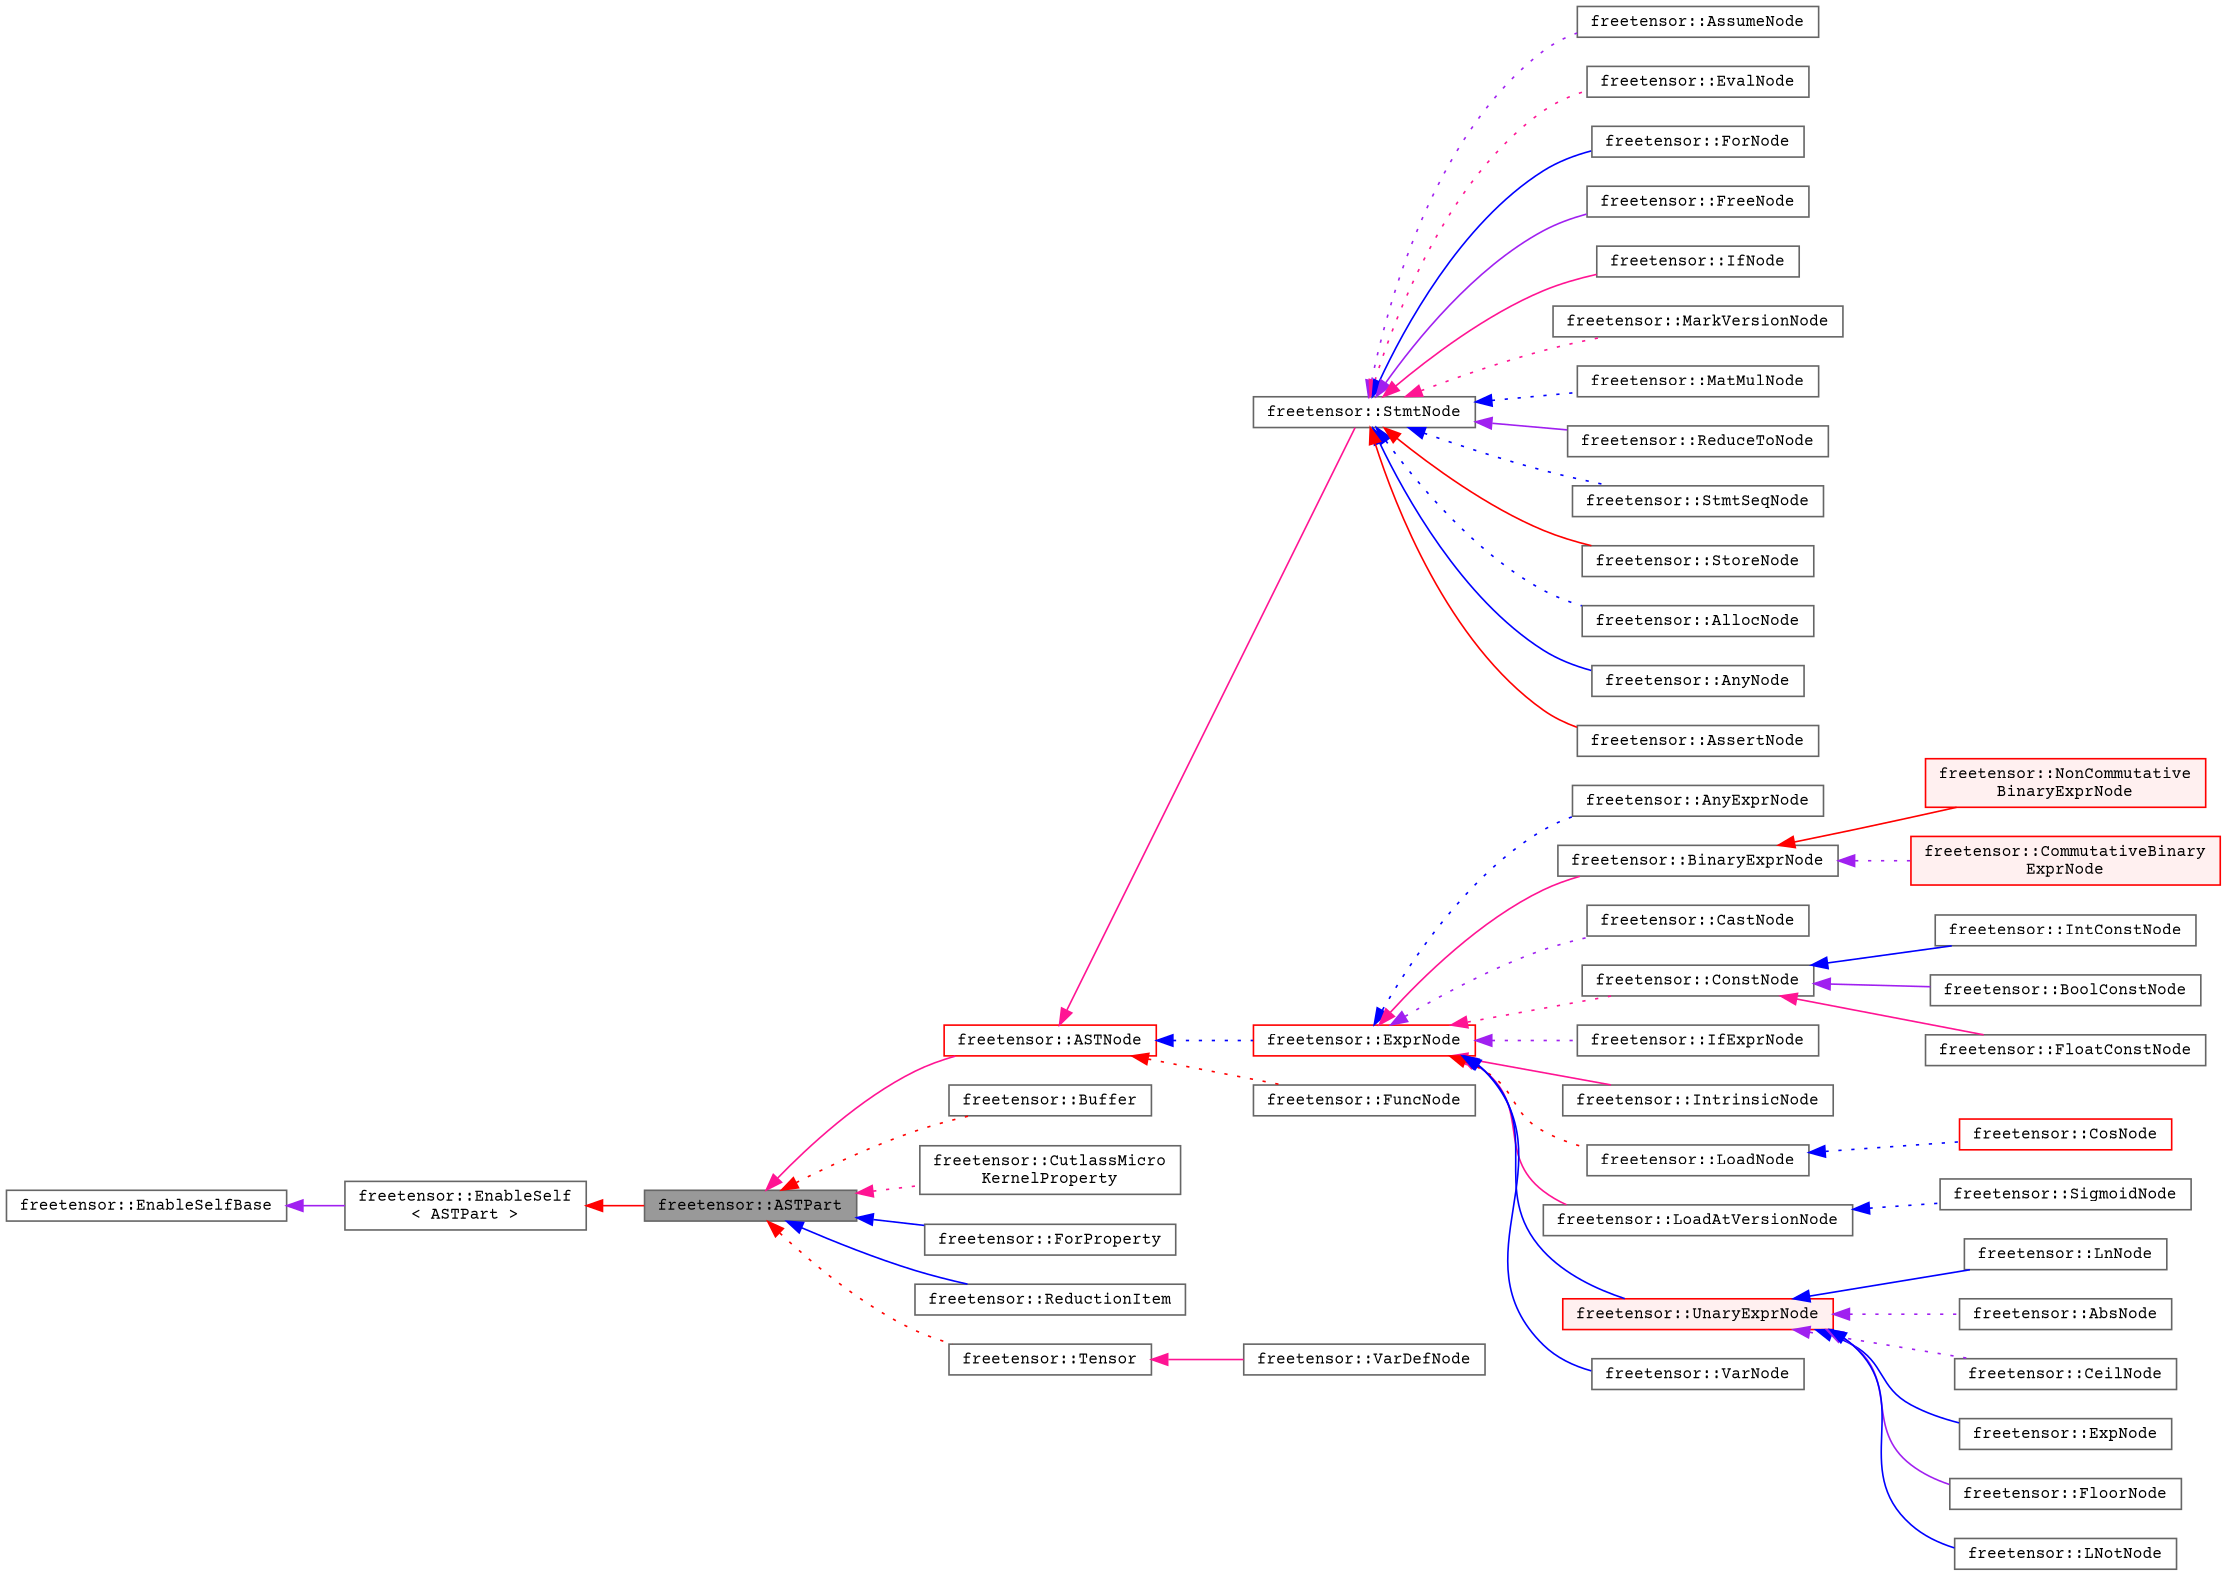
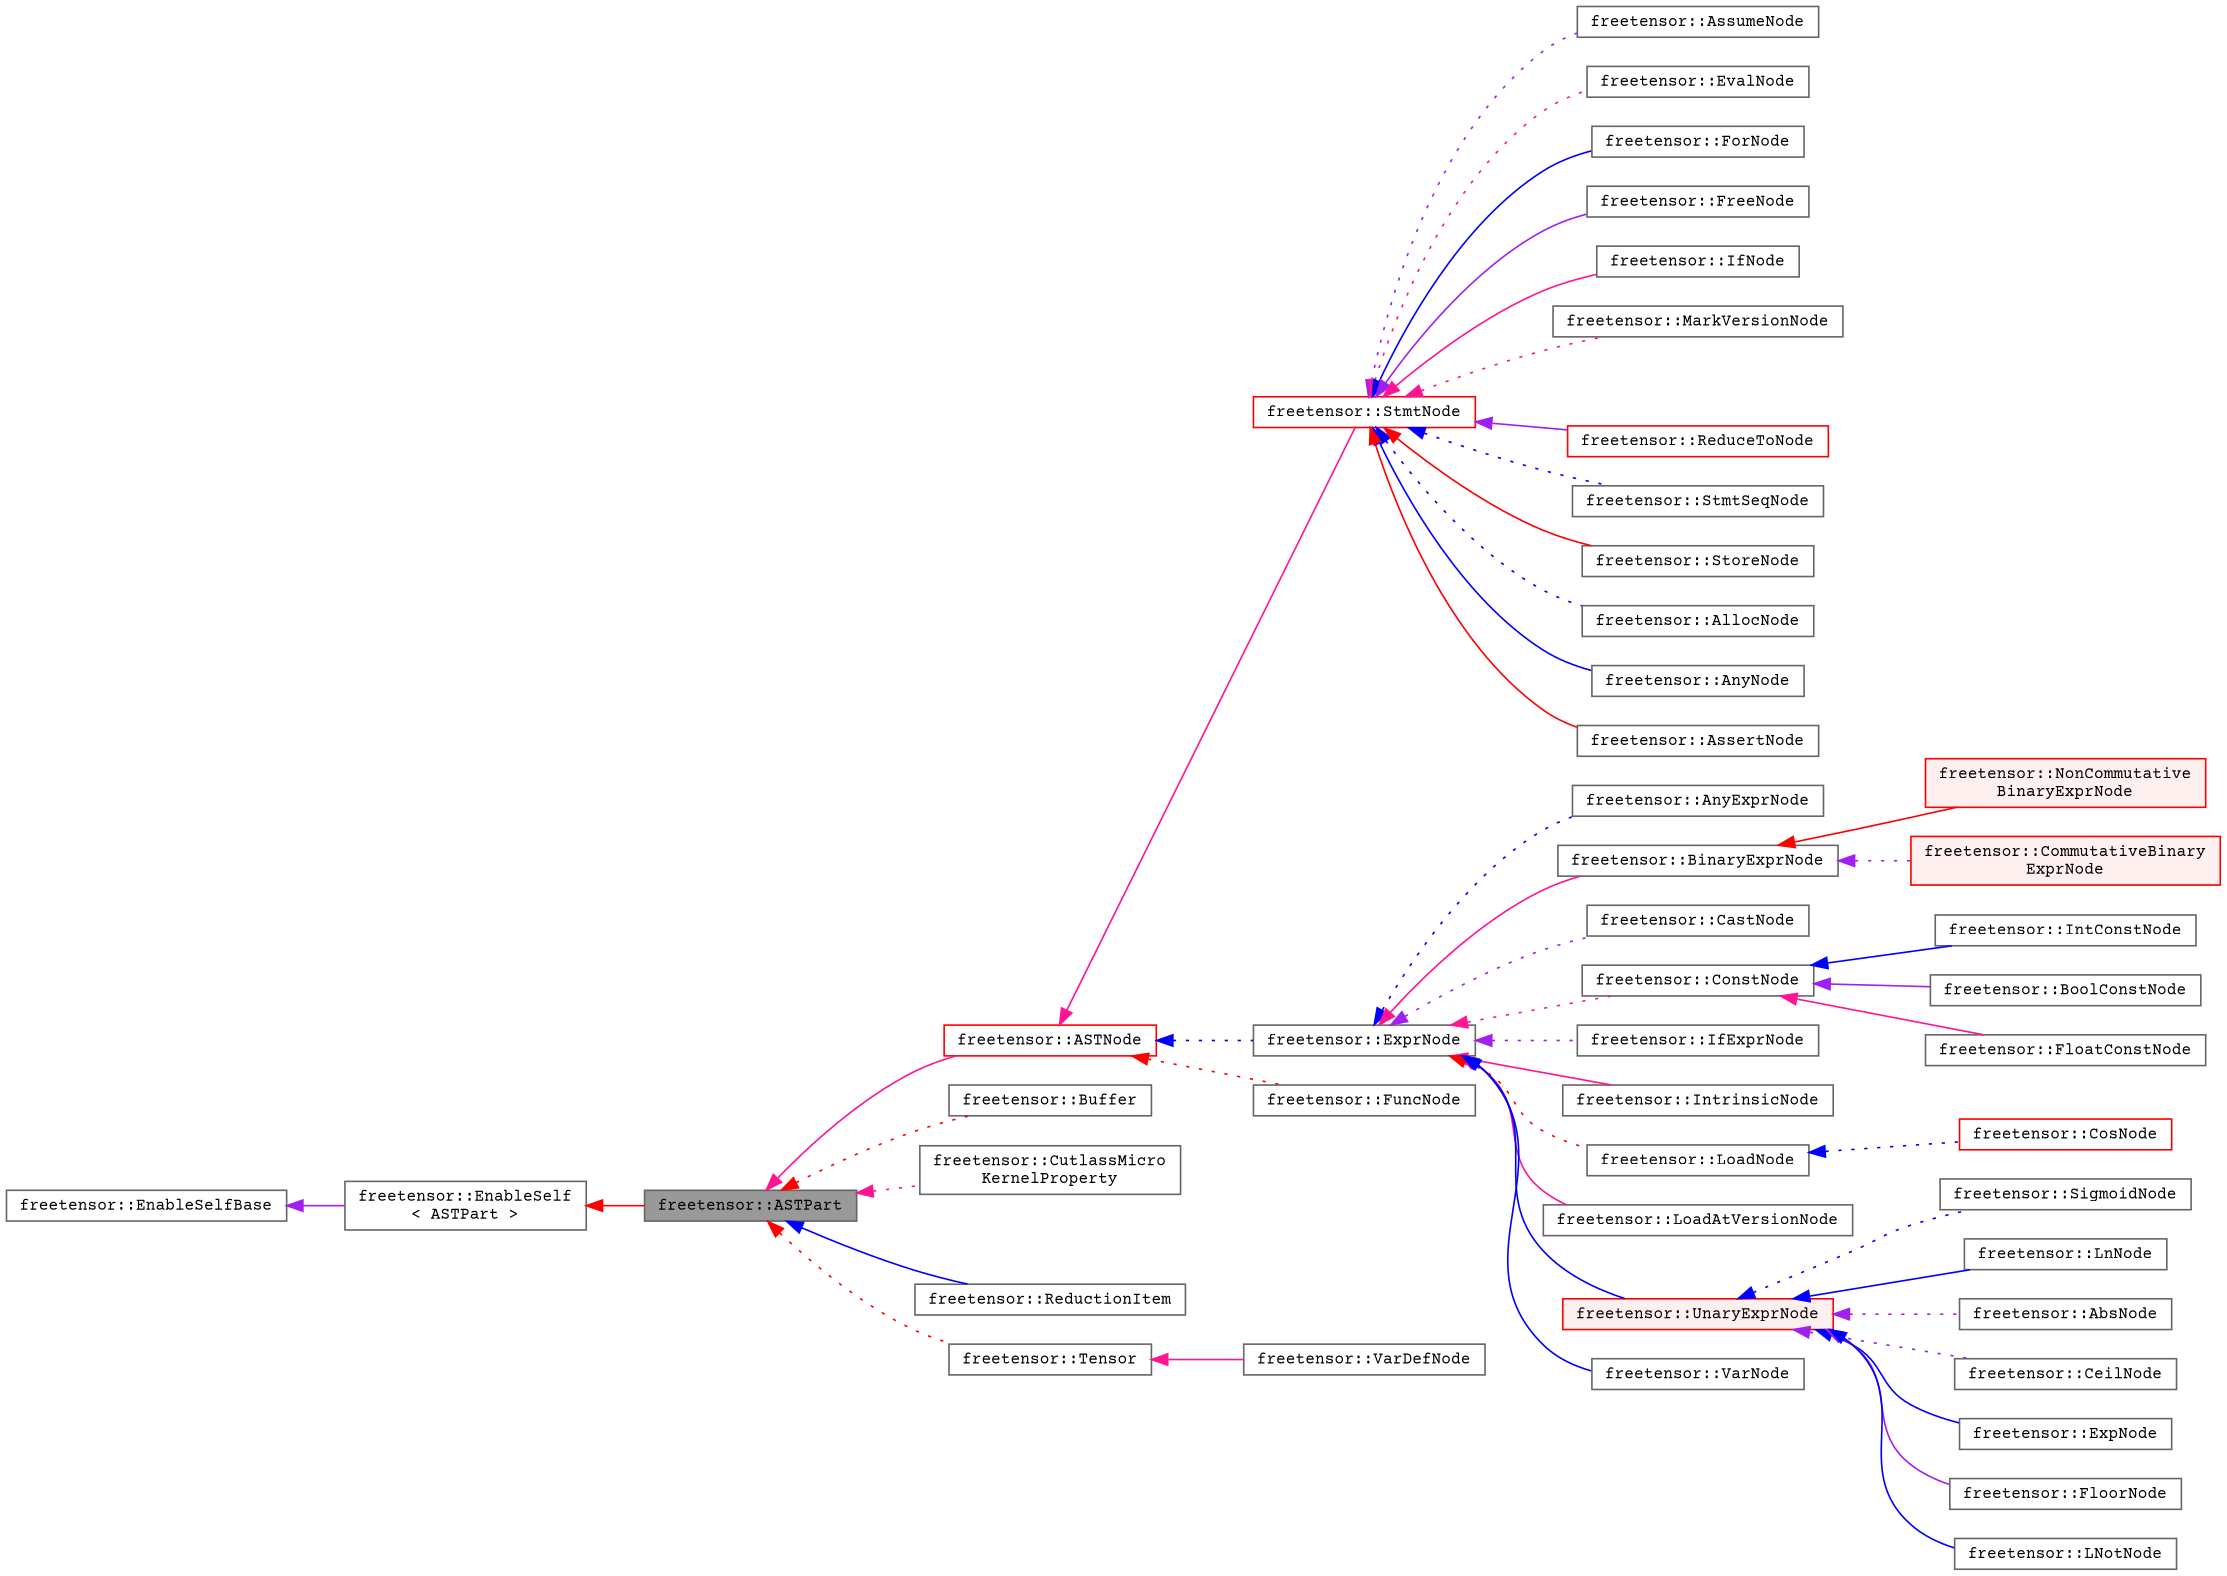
node "freetensor::MatMulNode": removed
node "freetensor::StmtNode": color gray40 -> red
node "freetensor::ReduceToNode": color gray40 -> red
node "freetensor::ExprNode": color red -> gray40
edge "freetensor::SigmoidNode" -> "freetensor::LoadAtVersionNode": now "freetensor::SigmoidNode" -> "freetensor::UnaryExprNode"
node "freetensor::ForProperty": removed
